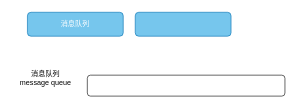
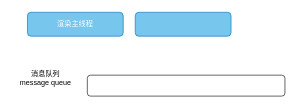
node "消息队列": label "消息队列" -> "渲染主线程"
